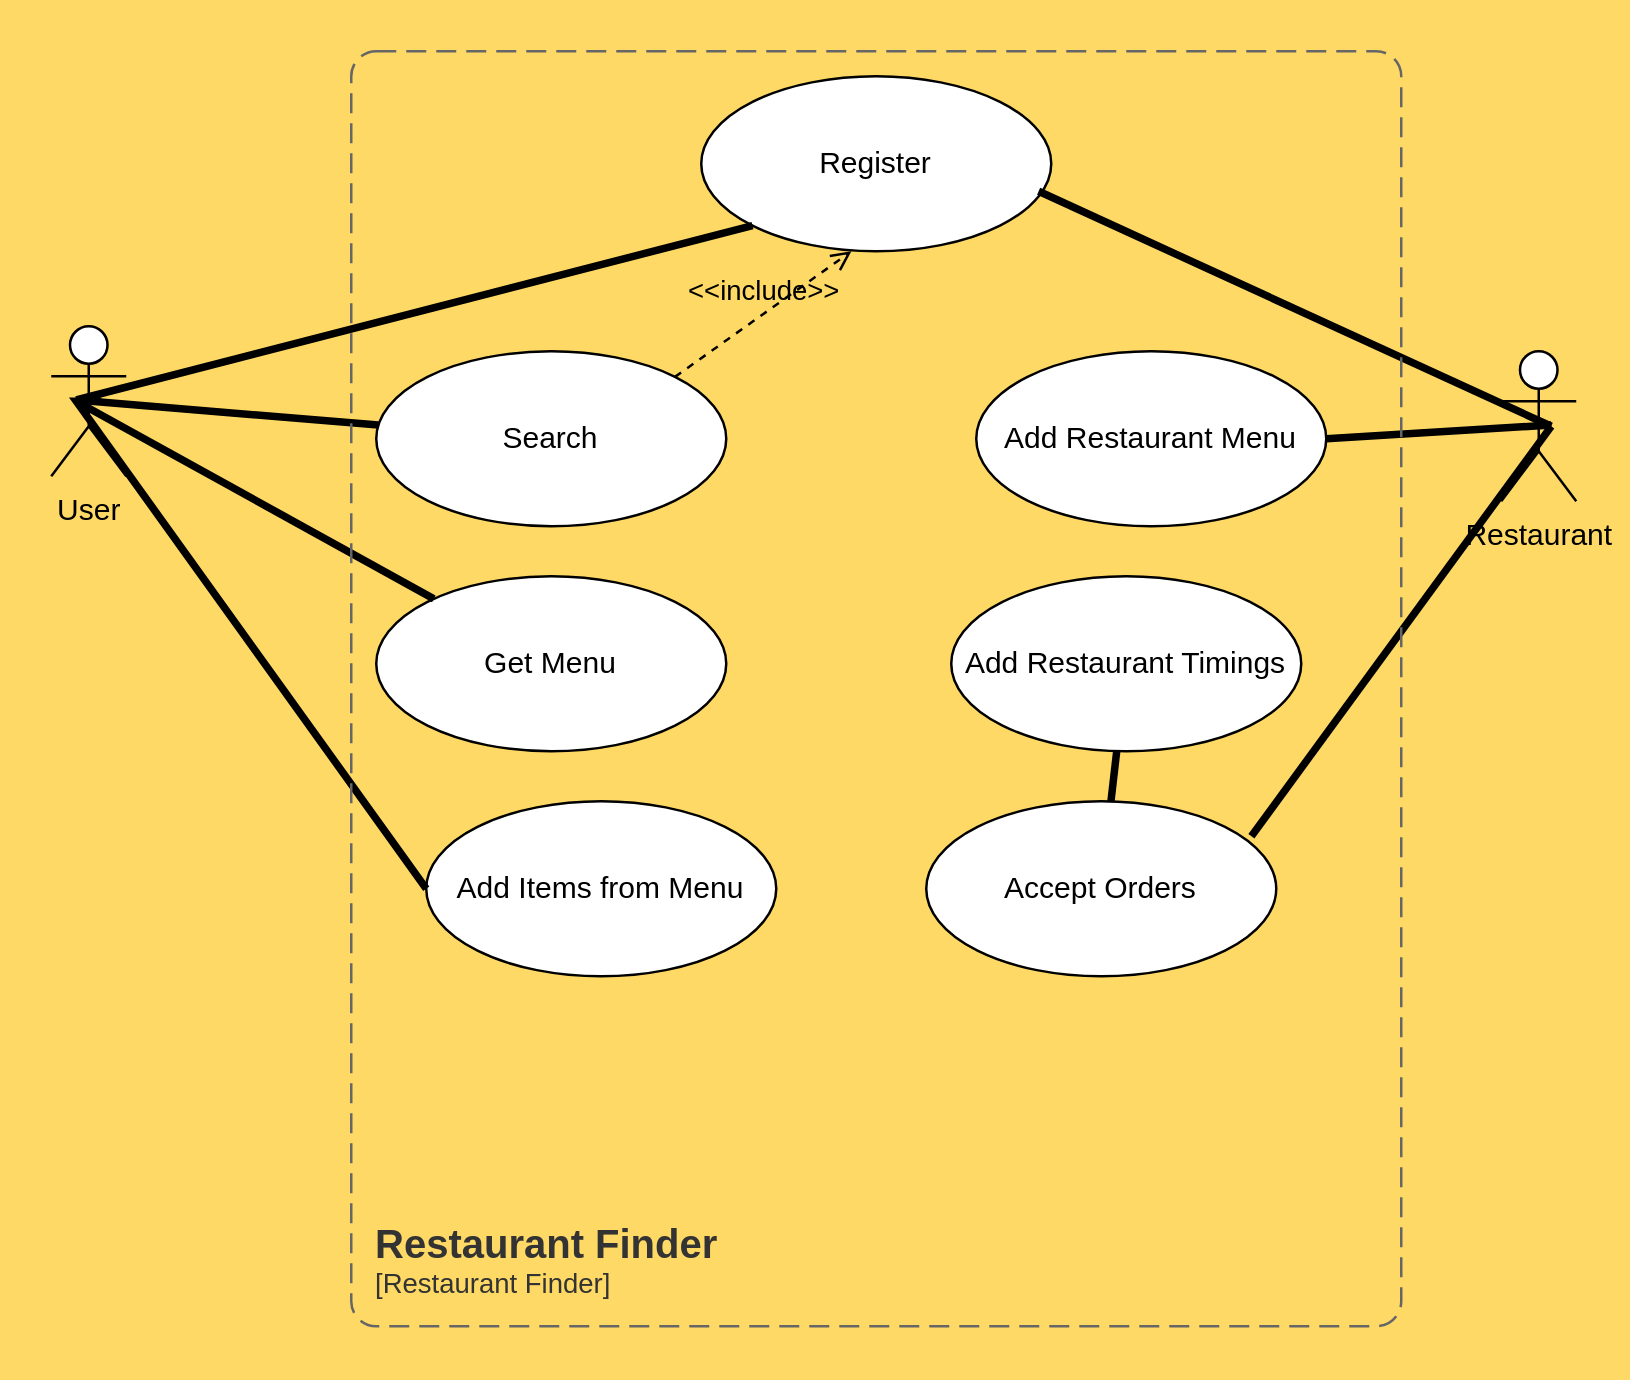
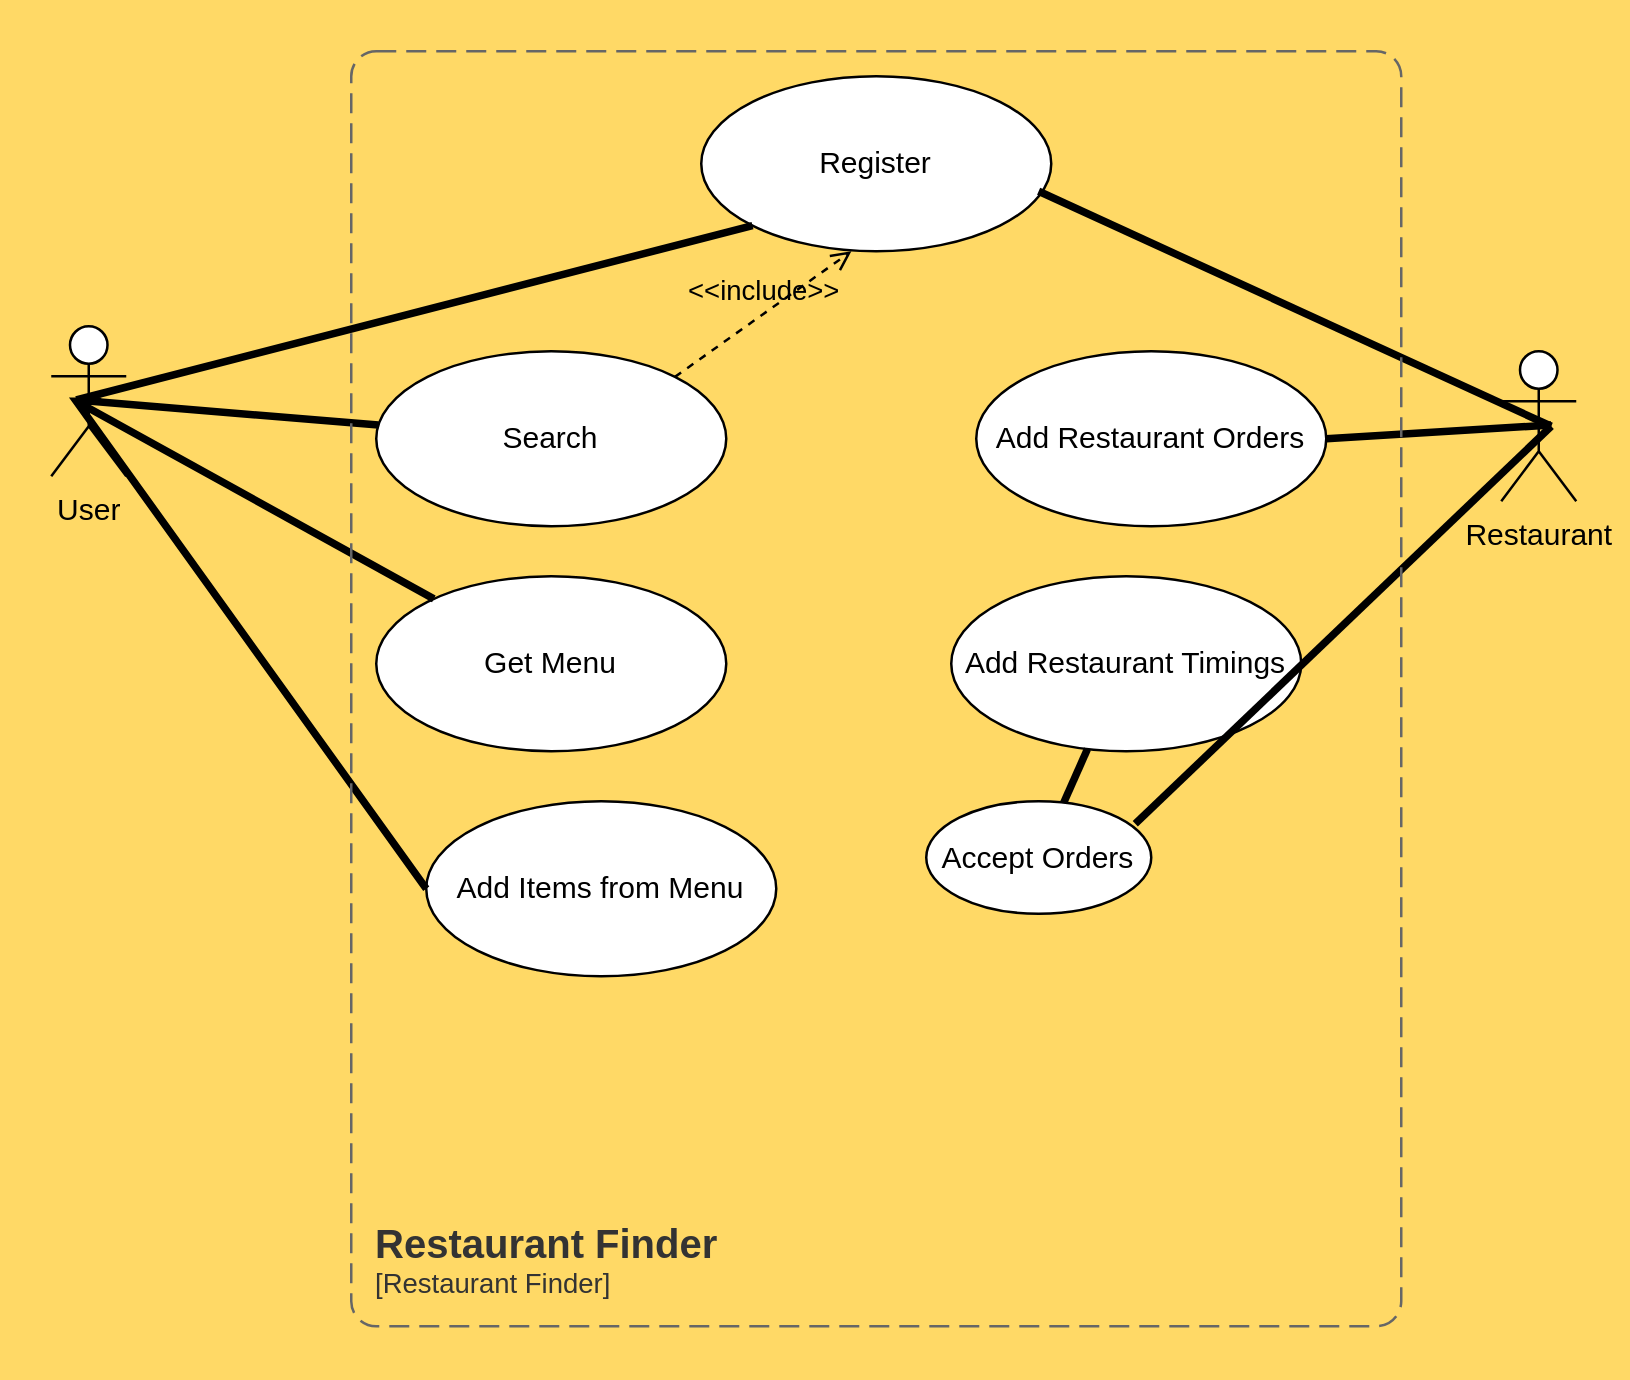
node "Add Restaurant Menu": label "Add Restaurant Menu" -> "Add Restaurant Orders"
node "Accept Orders": size 350x175 -> 225x113
